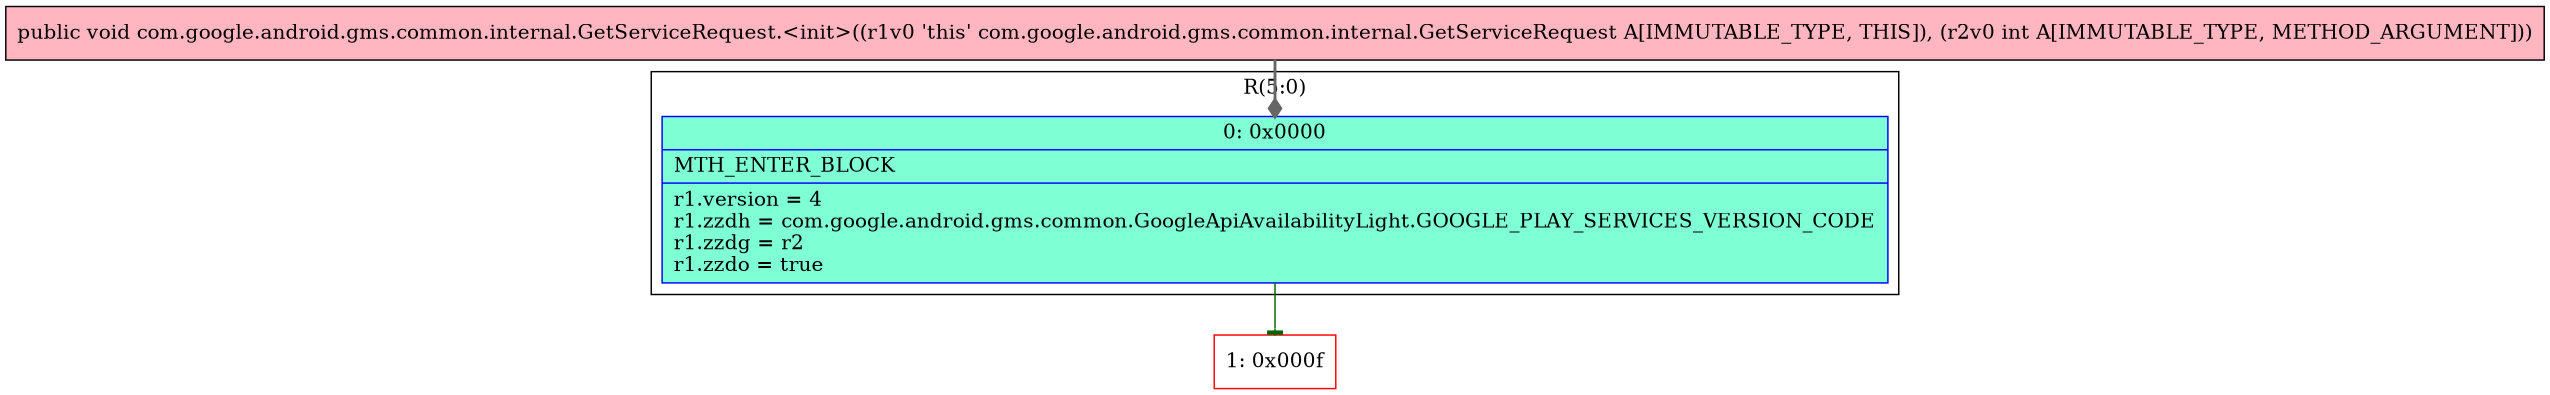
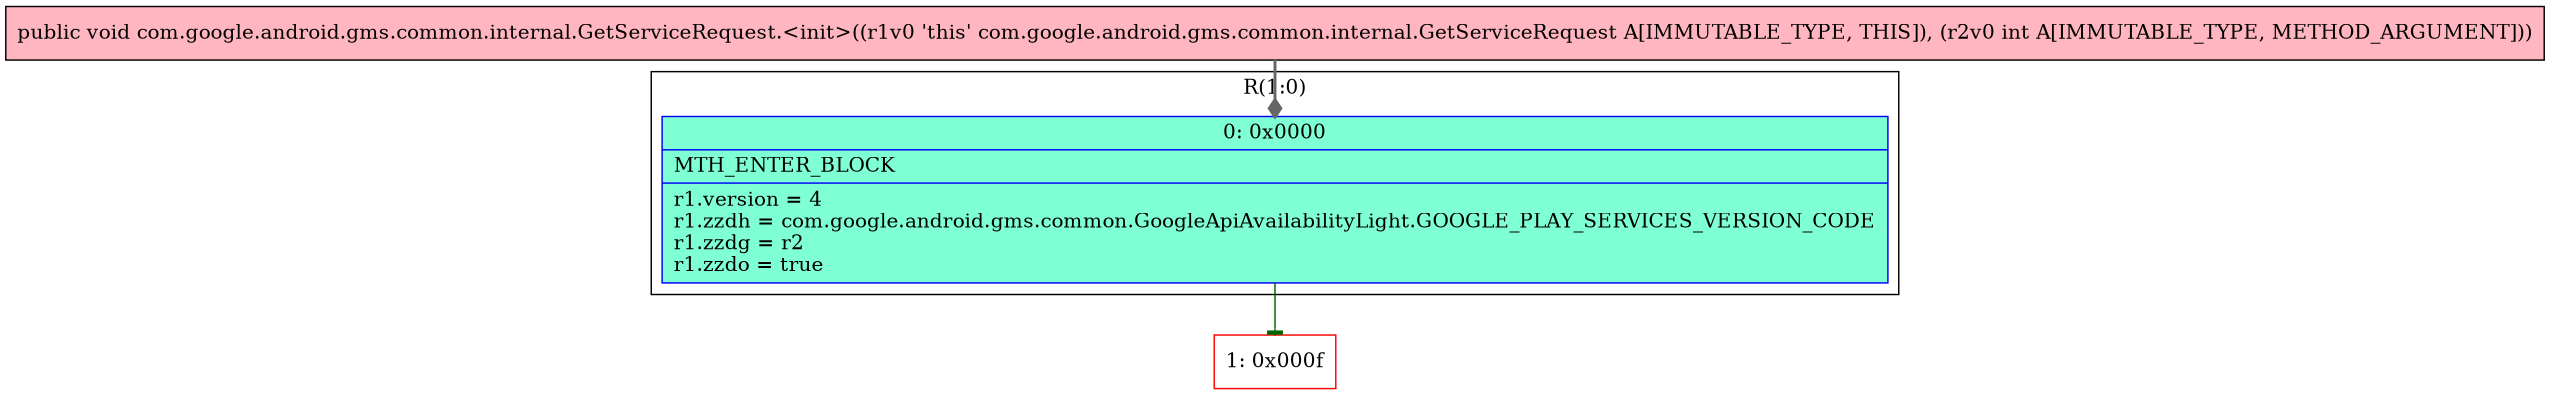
cluster "R(5:0)": label "R(5:0)" -> "R(1:0)"
